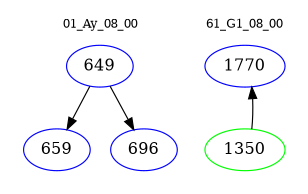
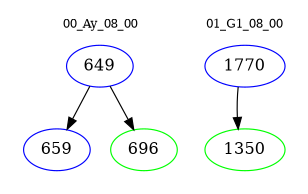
cluster "01_Ay_08_00": label "01_Ay_08_00" -> "00_Ay_08_00"
cluster "61_G1_08_00": label "61_G1_08_00" -> "01_G1_08_00"
edge "1350" -> "1770": reversed
node "696": color blue -> green
